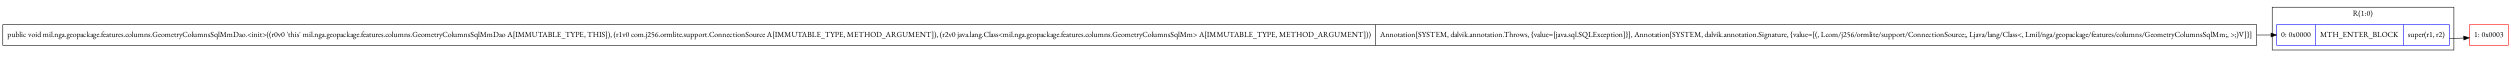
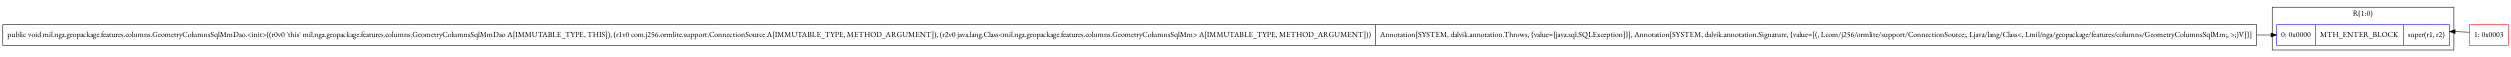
edge "0: 0x0000" -> "1: 0x0003": reversed
